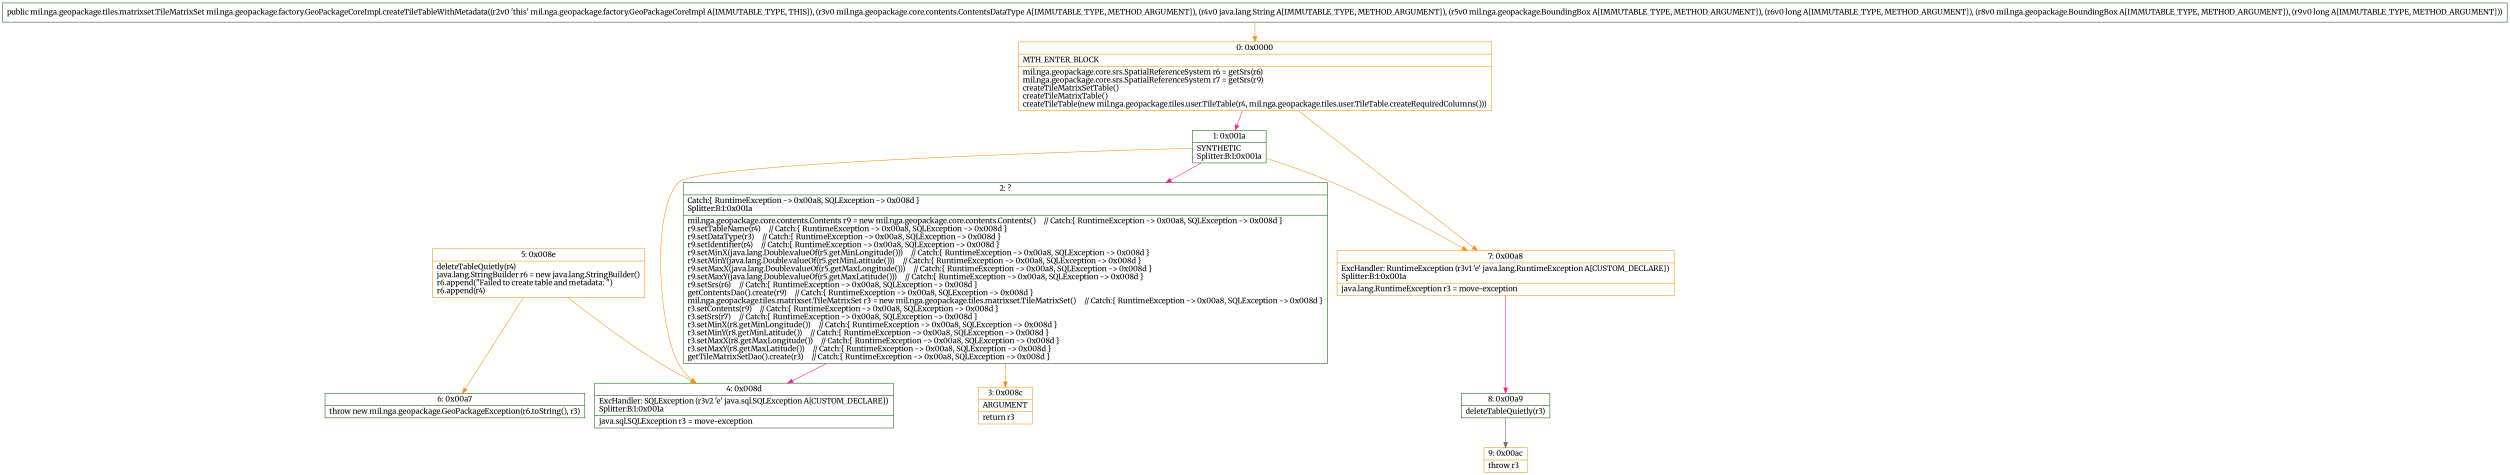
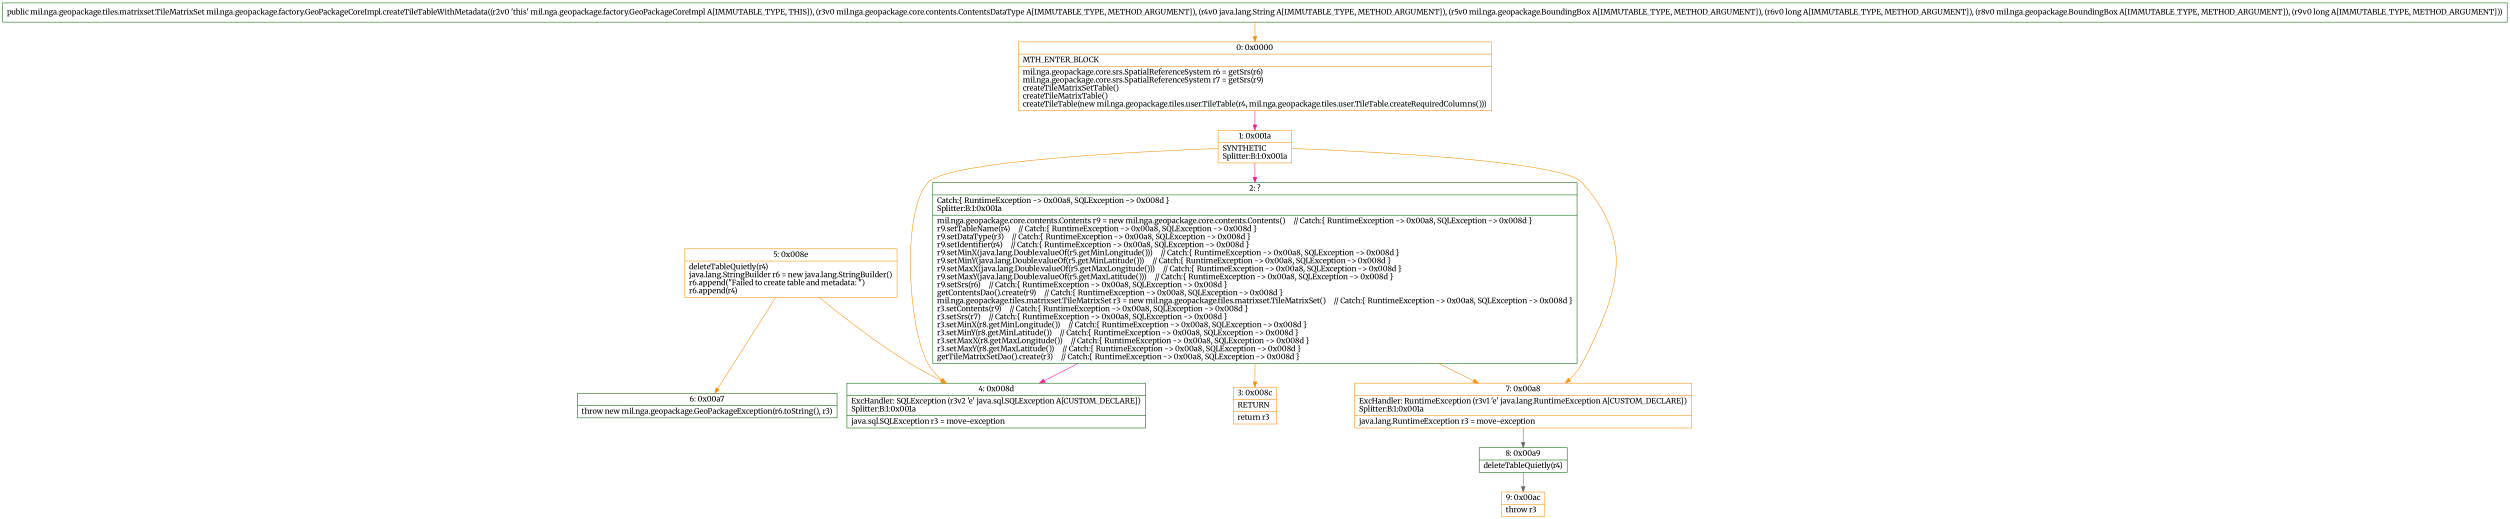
node "1: 0x001a": color darkgreen -> darkorange
edge "0: 0x0000" -> "7: 0x00a8": now "2: ?" -> "7: 0x00a8"
edge "7: 0x00a8" -> "8: 0x00a9": color deeppink -> gray40
node "3: 0x008c": text "ARGUMENT" -> "RETURN"
node "8: 0x00a9": text "deleteTableQuietly(r3)" -> "deleteTableQuietly(r4)"
